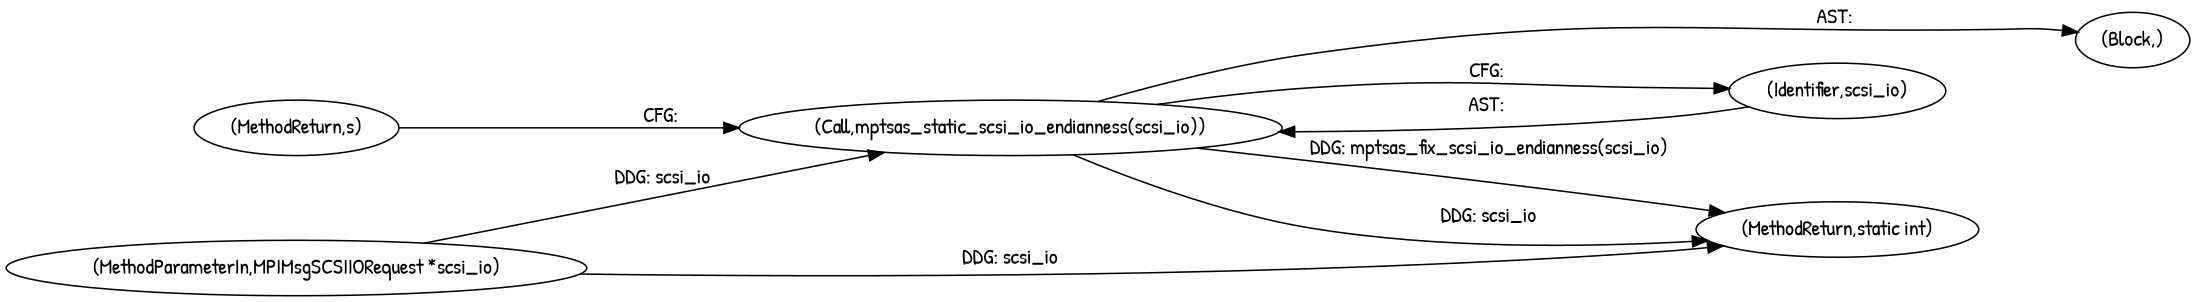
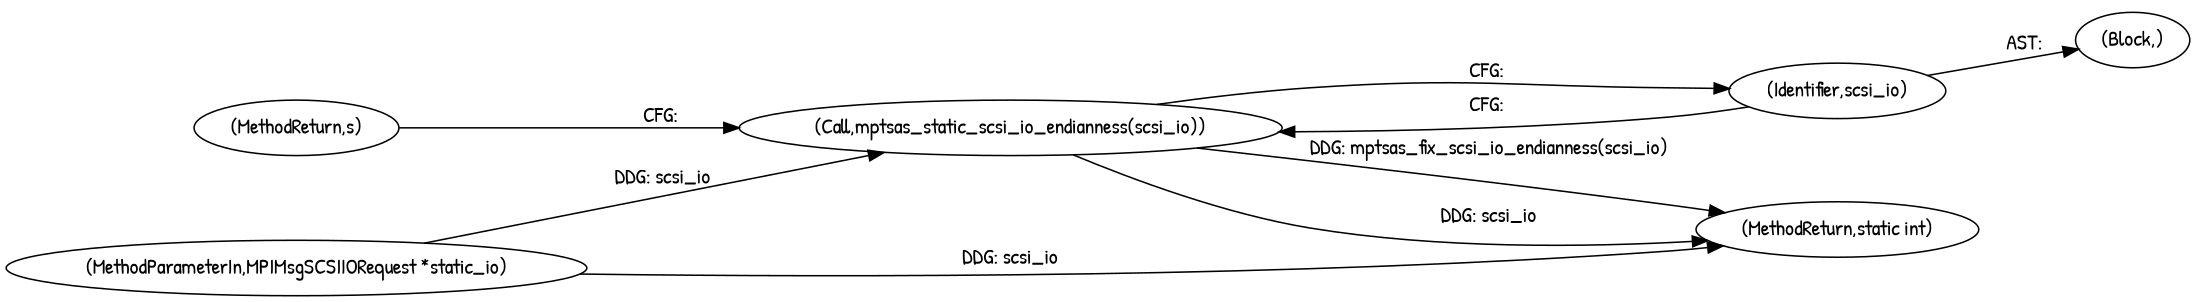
edge "(Call,mptsas_static_scsi_io_endianness(scsi_io))" -> "(Block,)": now "(Identifier,scsi_io)" -> "(Block,)"
edge "(Identifier,scsi_io)" -> "(Call,mptsas_static_scsi_io_endianness(scsi_io))": label "AST: " -> "CFG: "
node "(MethodParameterIn,MPIMsgSCSIIORequest *scsi_io)": label "(MethodParameterIn,MPIMsgSCSIIORequest *scsi_io)" -> "(MethodParameterIn,MPIMsgSCSIIORequest *static_io)"
